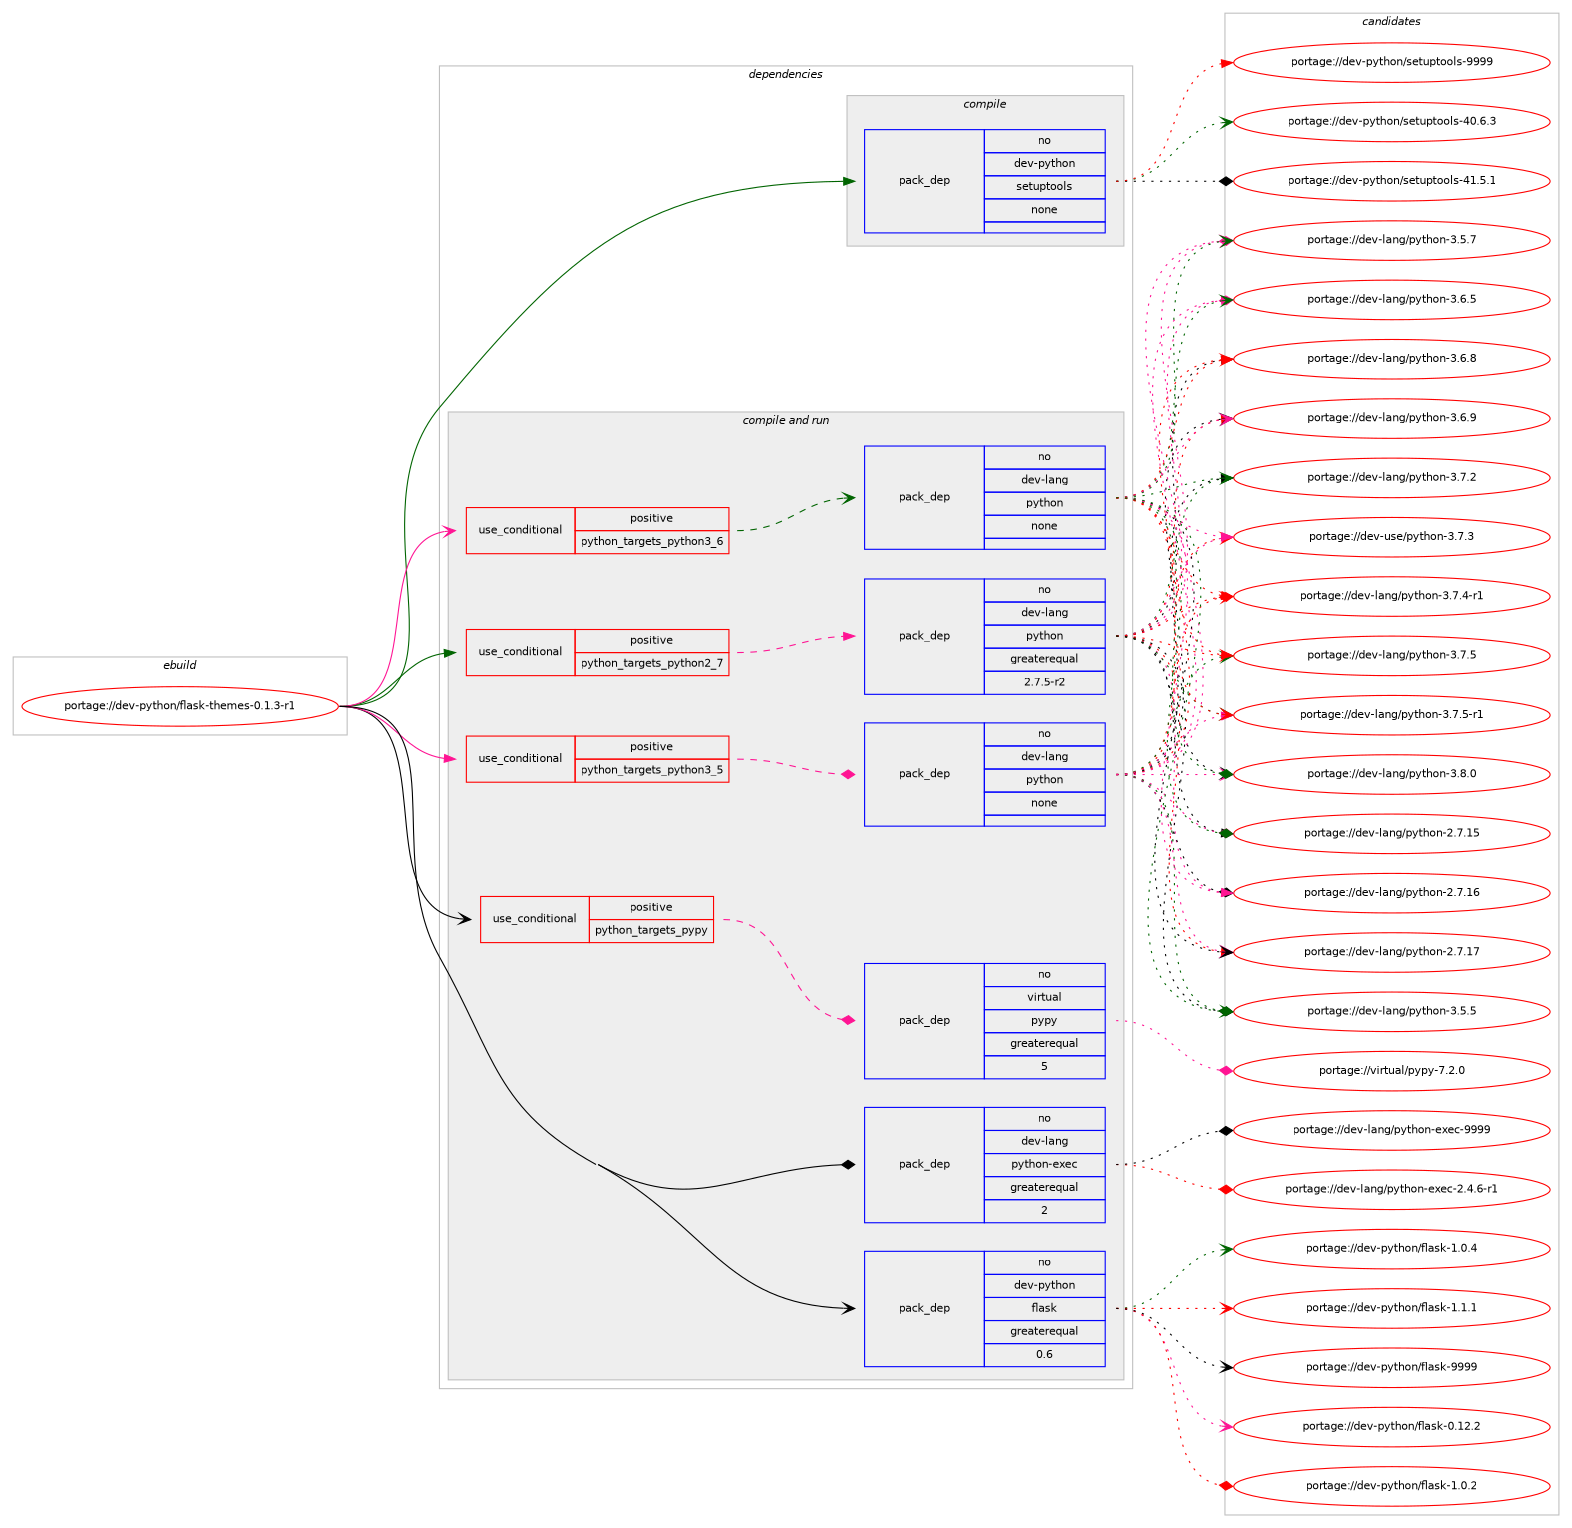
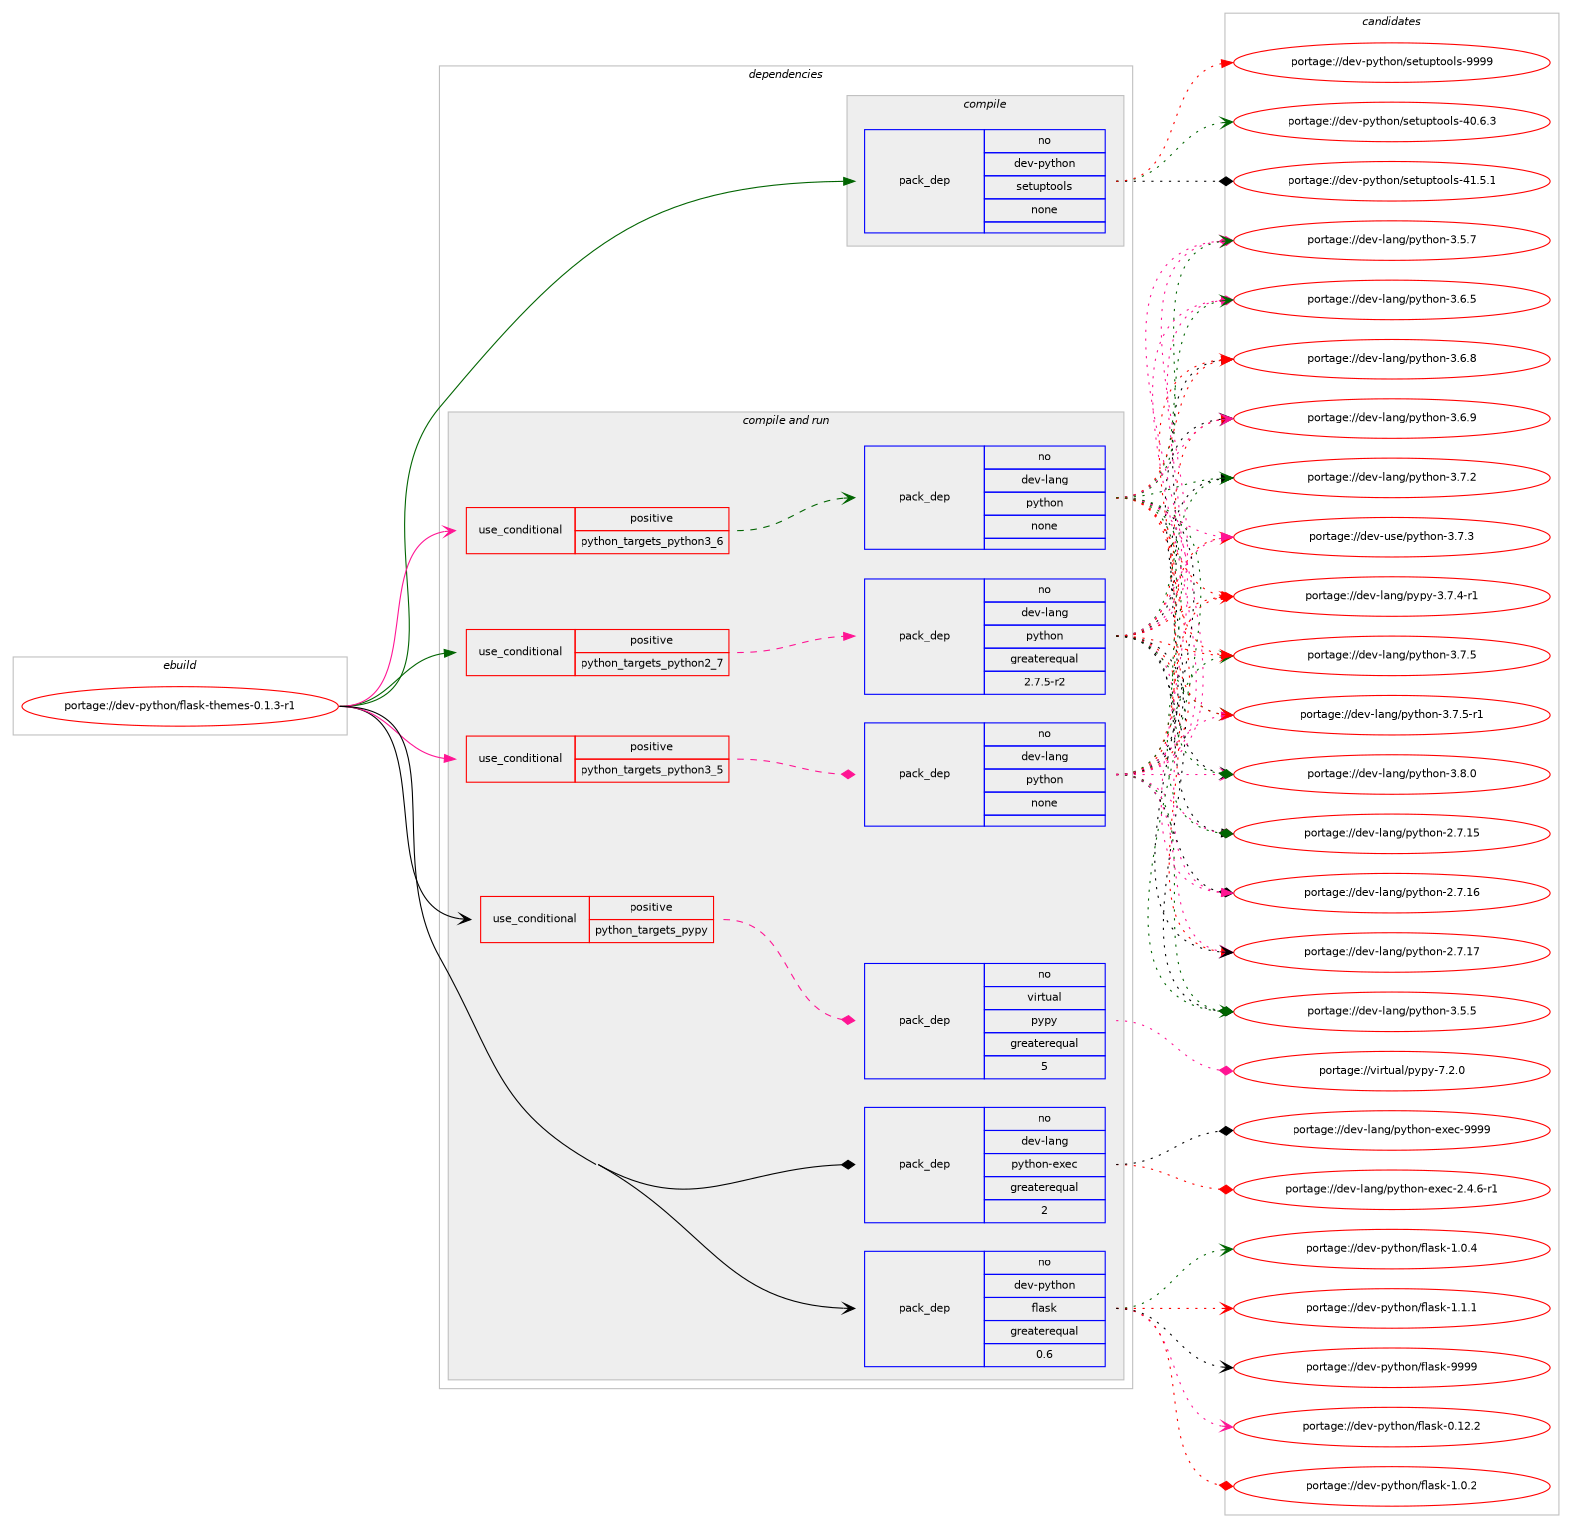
node "portage://dev-lang/python-3.7.4-r1": label "portage://dev-lang/python-3.7.4-r1" -> "portage://dev-lang/pypy-3.7.4-r1"
